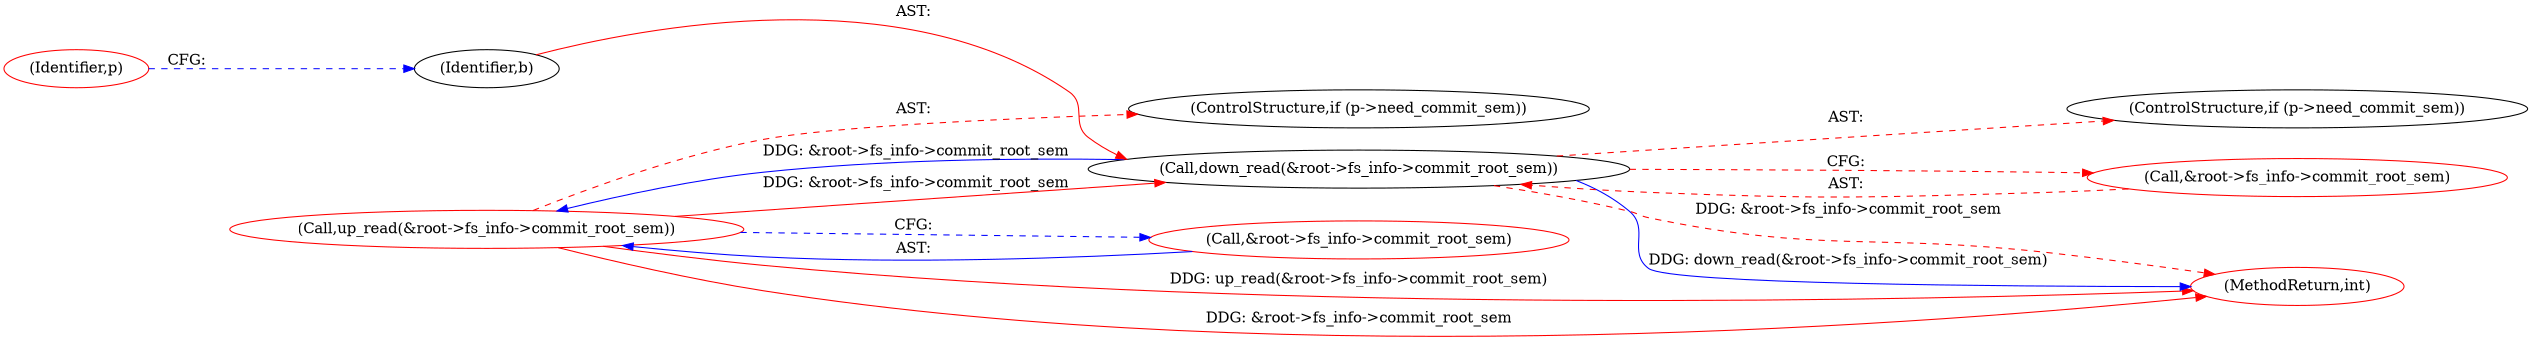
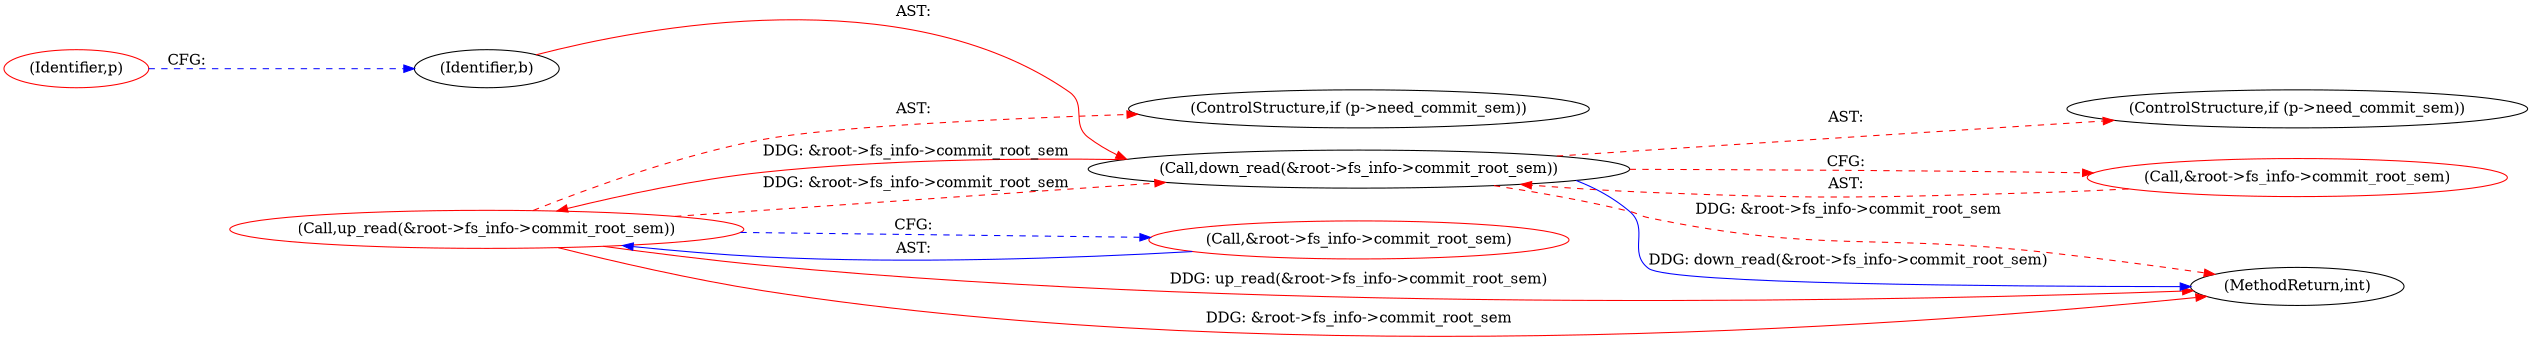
edge "(Call,down_read(&root->fs_info->commit_root_sem))" -> "(Call,up_read(&root->fs_info->commit_root_sem))": color blue -> red
edge "(Call,up_read(&root->fs_info->commit_root_sem))" -> "(Call,down_read(&root->fs_info->commit_root_sem))": style solid -> dashed
node "(MethodReturn,int)": color red -> black
